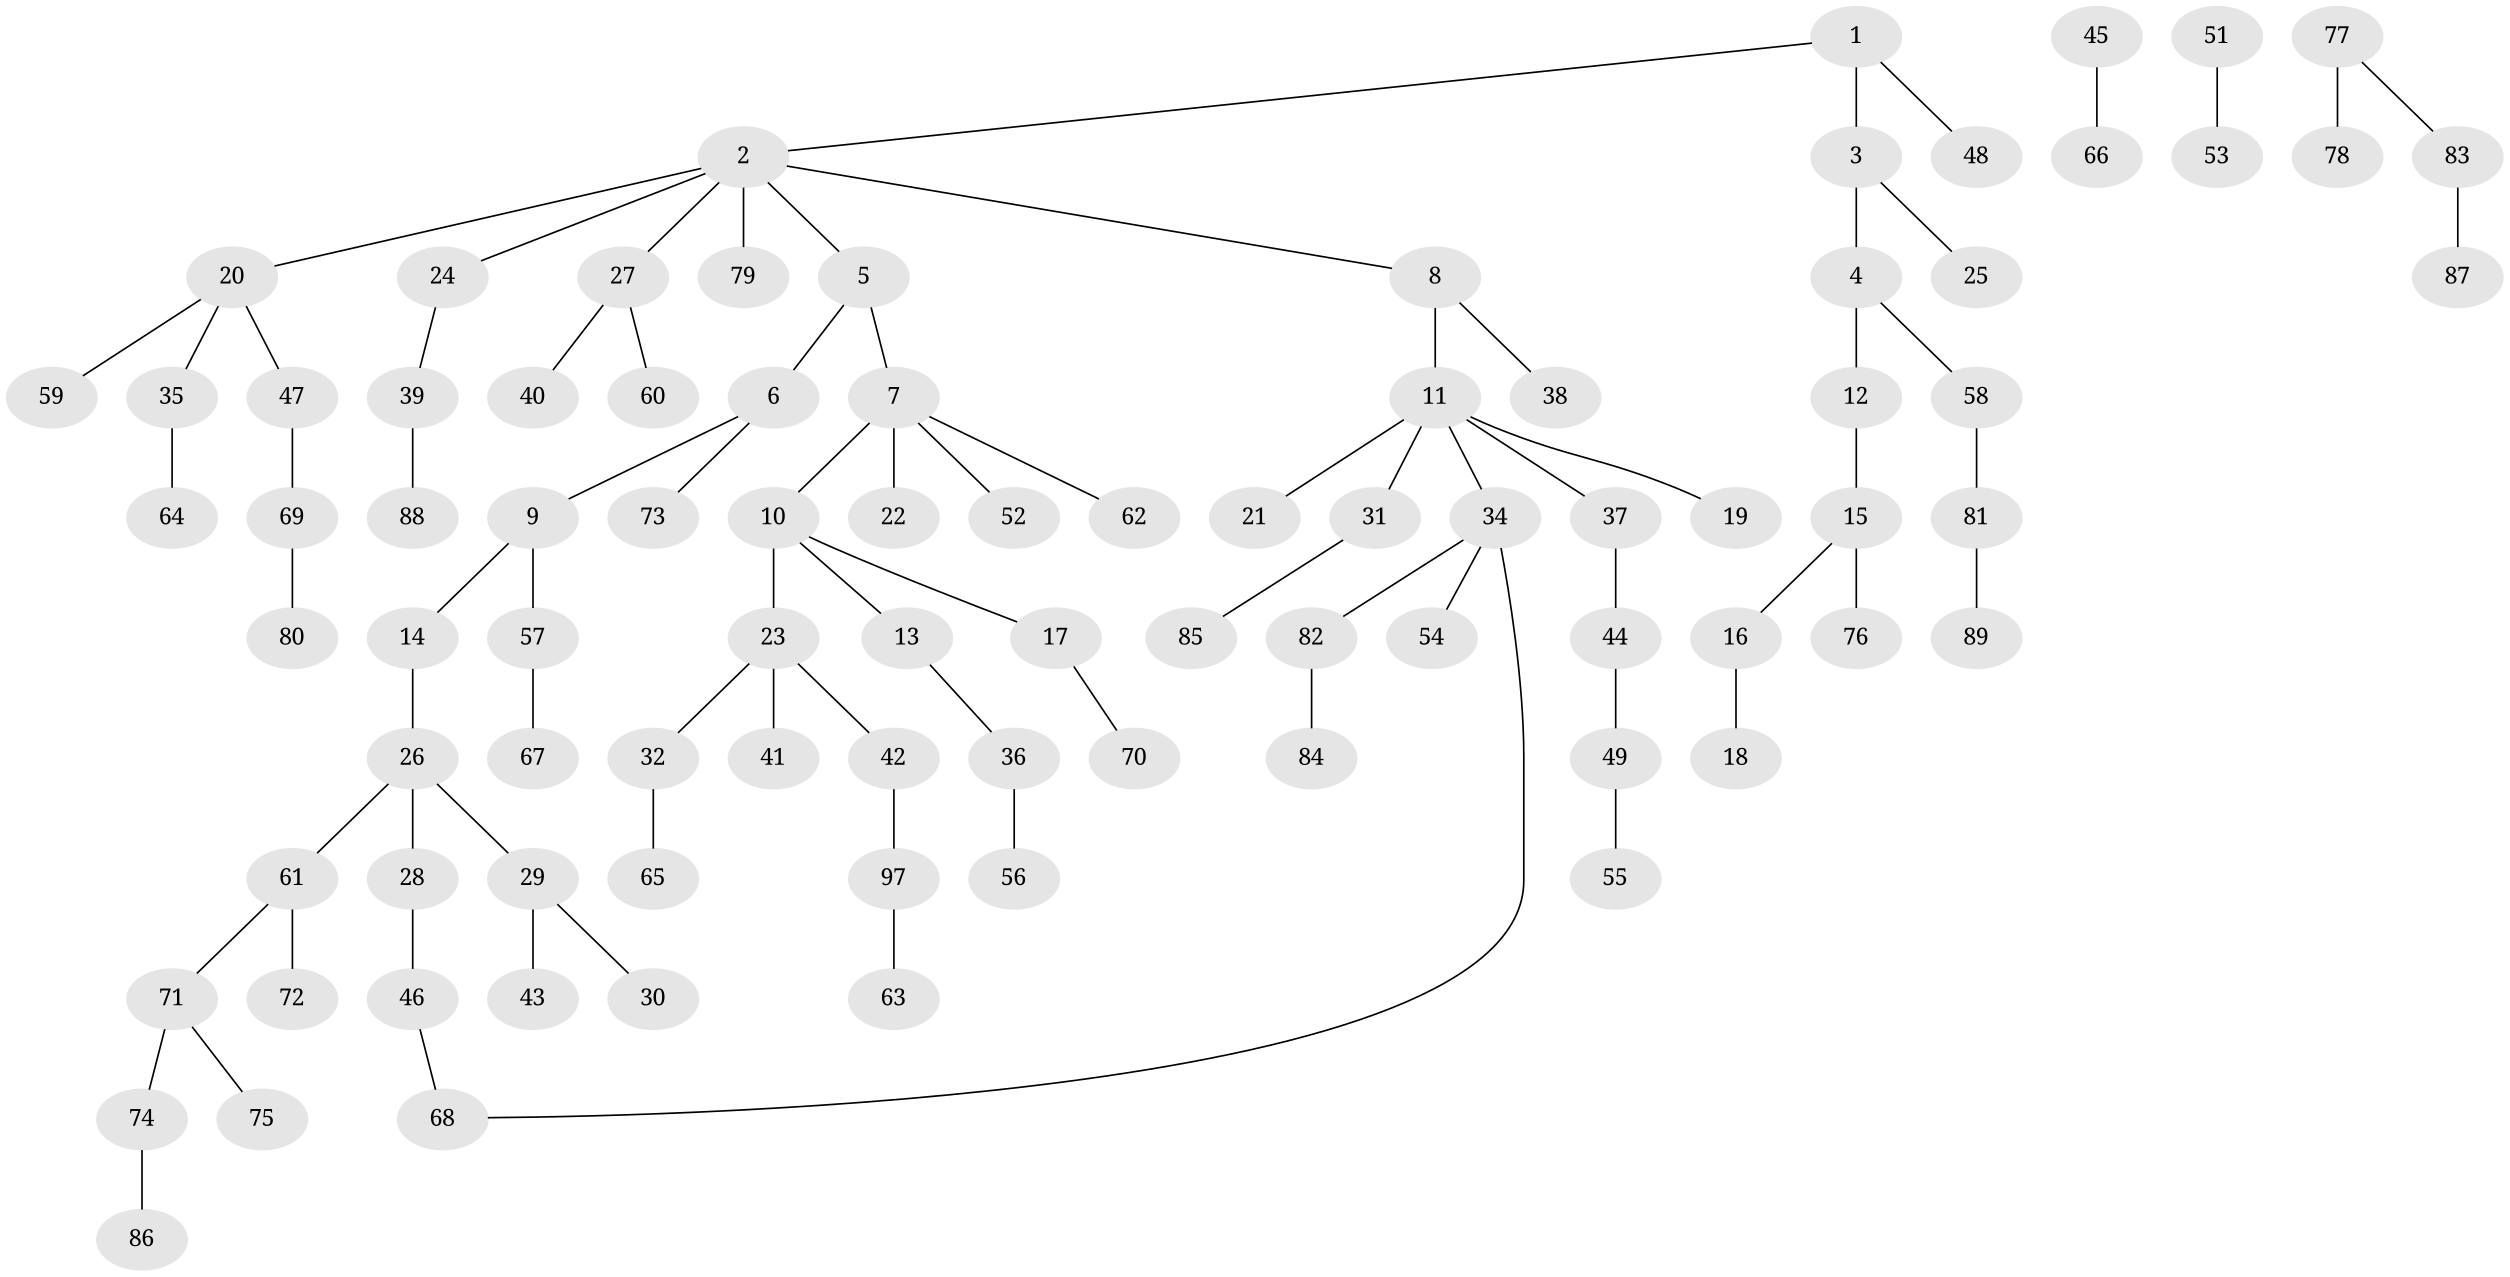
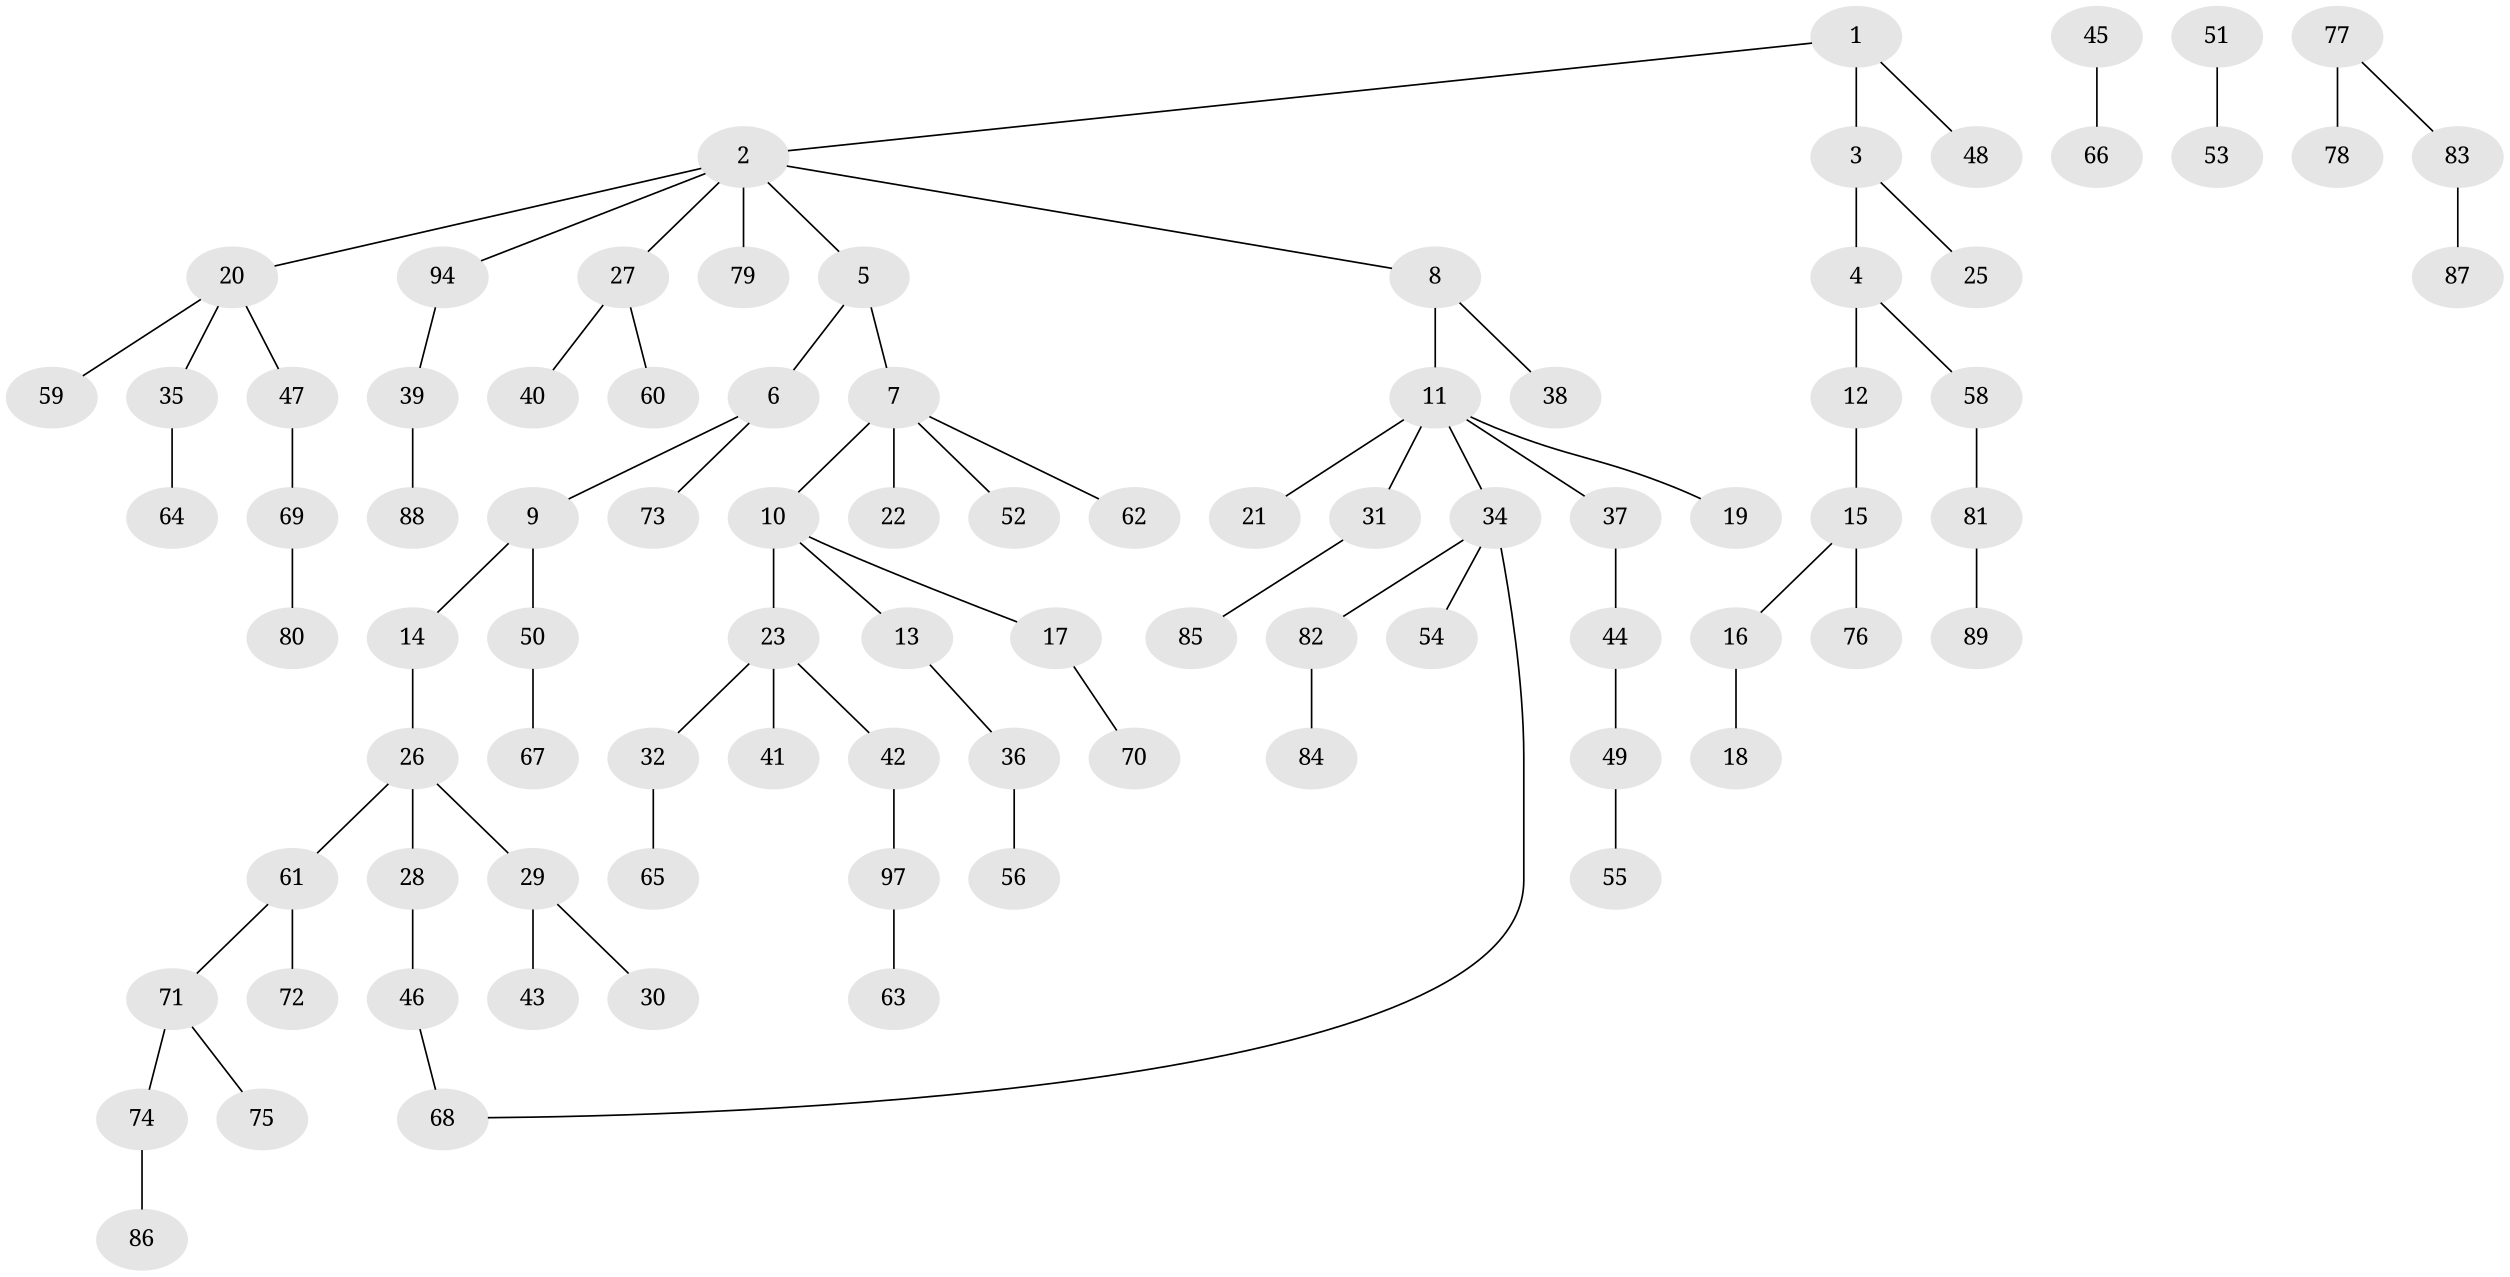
node "24": label "24" -> "94"
node "57": label "57" -> "50"
